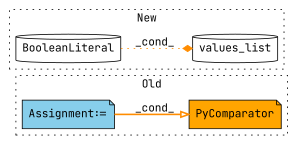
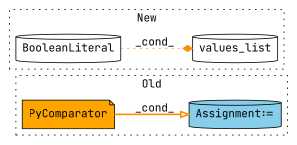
node "Assignment:=": shape note -> cylinder
edge "Assignment:=" -> "PyComparator": reversed
